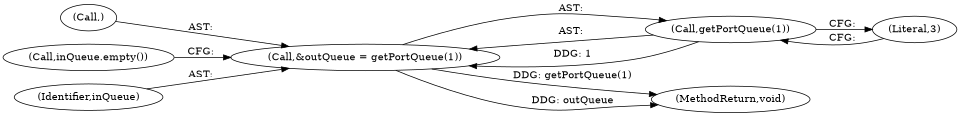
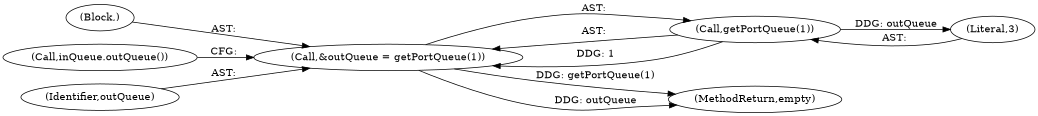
node "(Call,)": label "(Call,)" -> "(Block,)"
edge "(Call,getPortQueue(1))" -> "(Literal,3)": label "CFG: " -> "DDG: outQueue"
edge "(Literal,3)" -> "(Call,getPortQueue(1))": label "CFG: " -> "AST: "
node "(Call,inQueue.empty())": label "(Call,inQueue.empty())" -> "(Call,inQueue.outQueue())"
node "(Identifier,inQueue)": label "(Identifier,inQueue)" -> "(Identifier,outQueue)"
node "(MethodReturn,void)": label "(MethodReturn,void)" -> "(MethodReturn,empty)"
